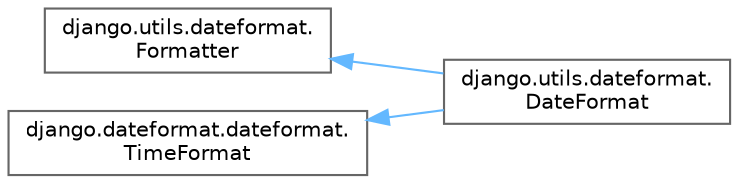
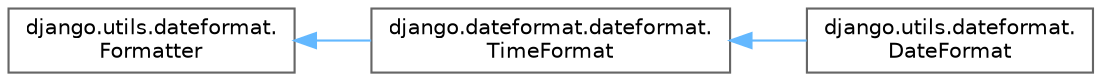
edge "django.utils.dateformat. DateFormat" -> "django.utils.dateformat. Formatter": now "django.dateformat.dateformat. TimeFormat" -> "django.utils.dateformat. Formatter"
